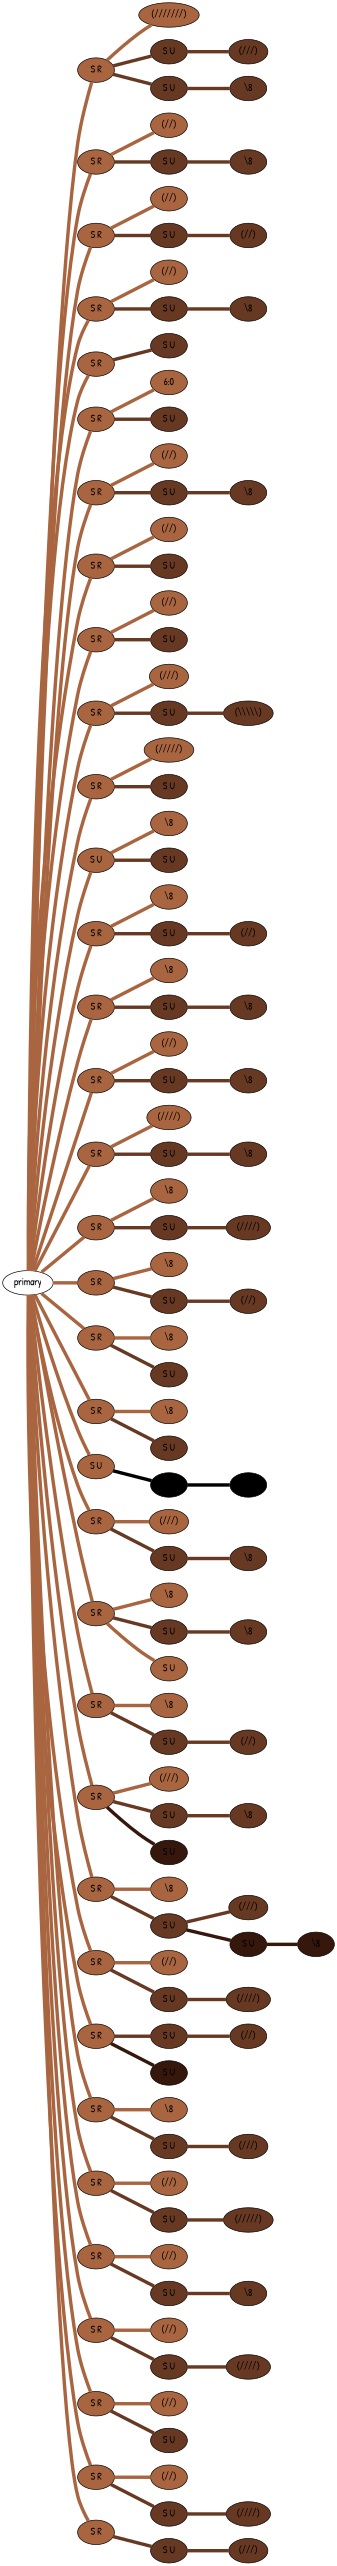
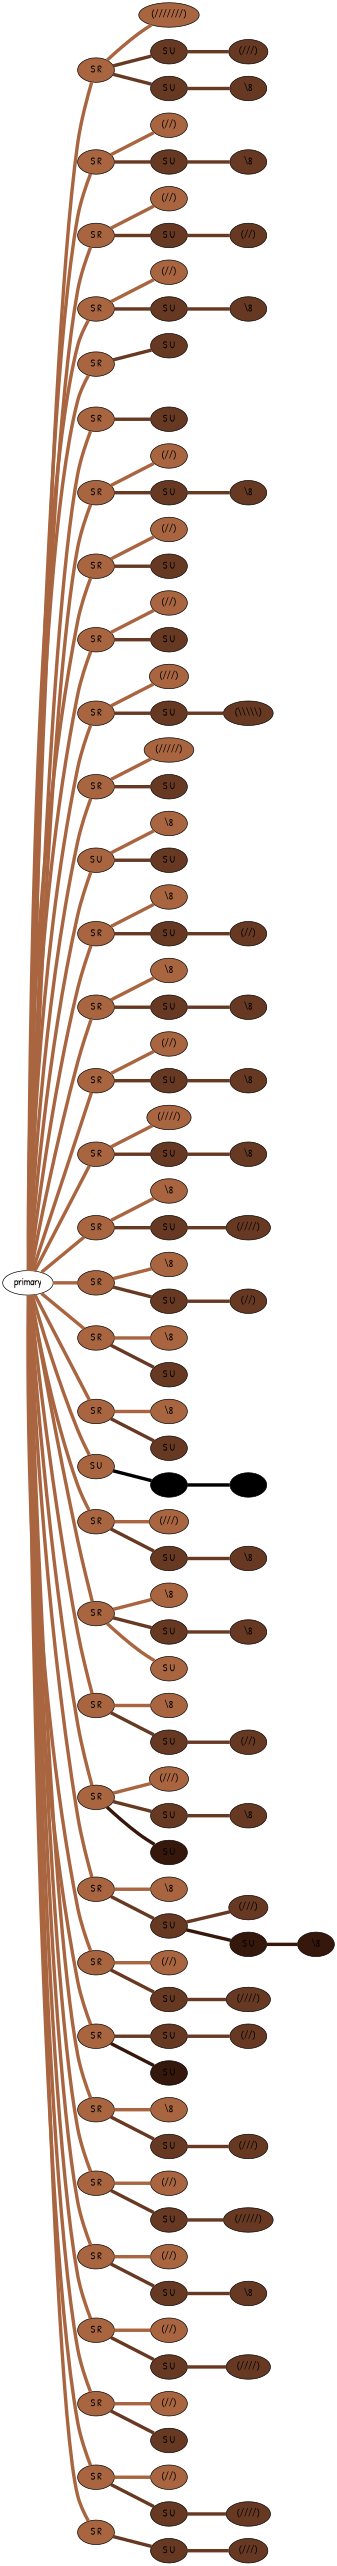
node "6:0": removed
